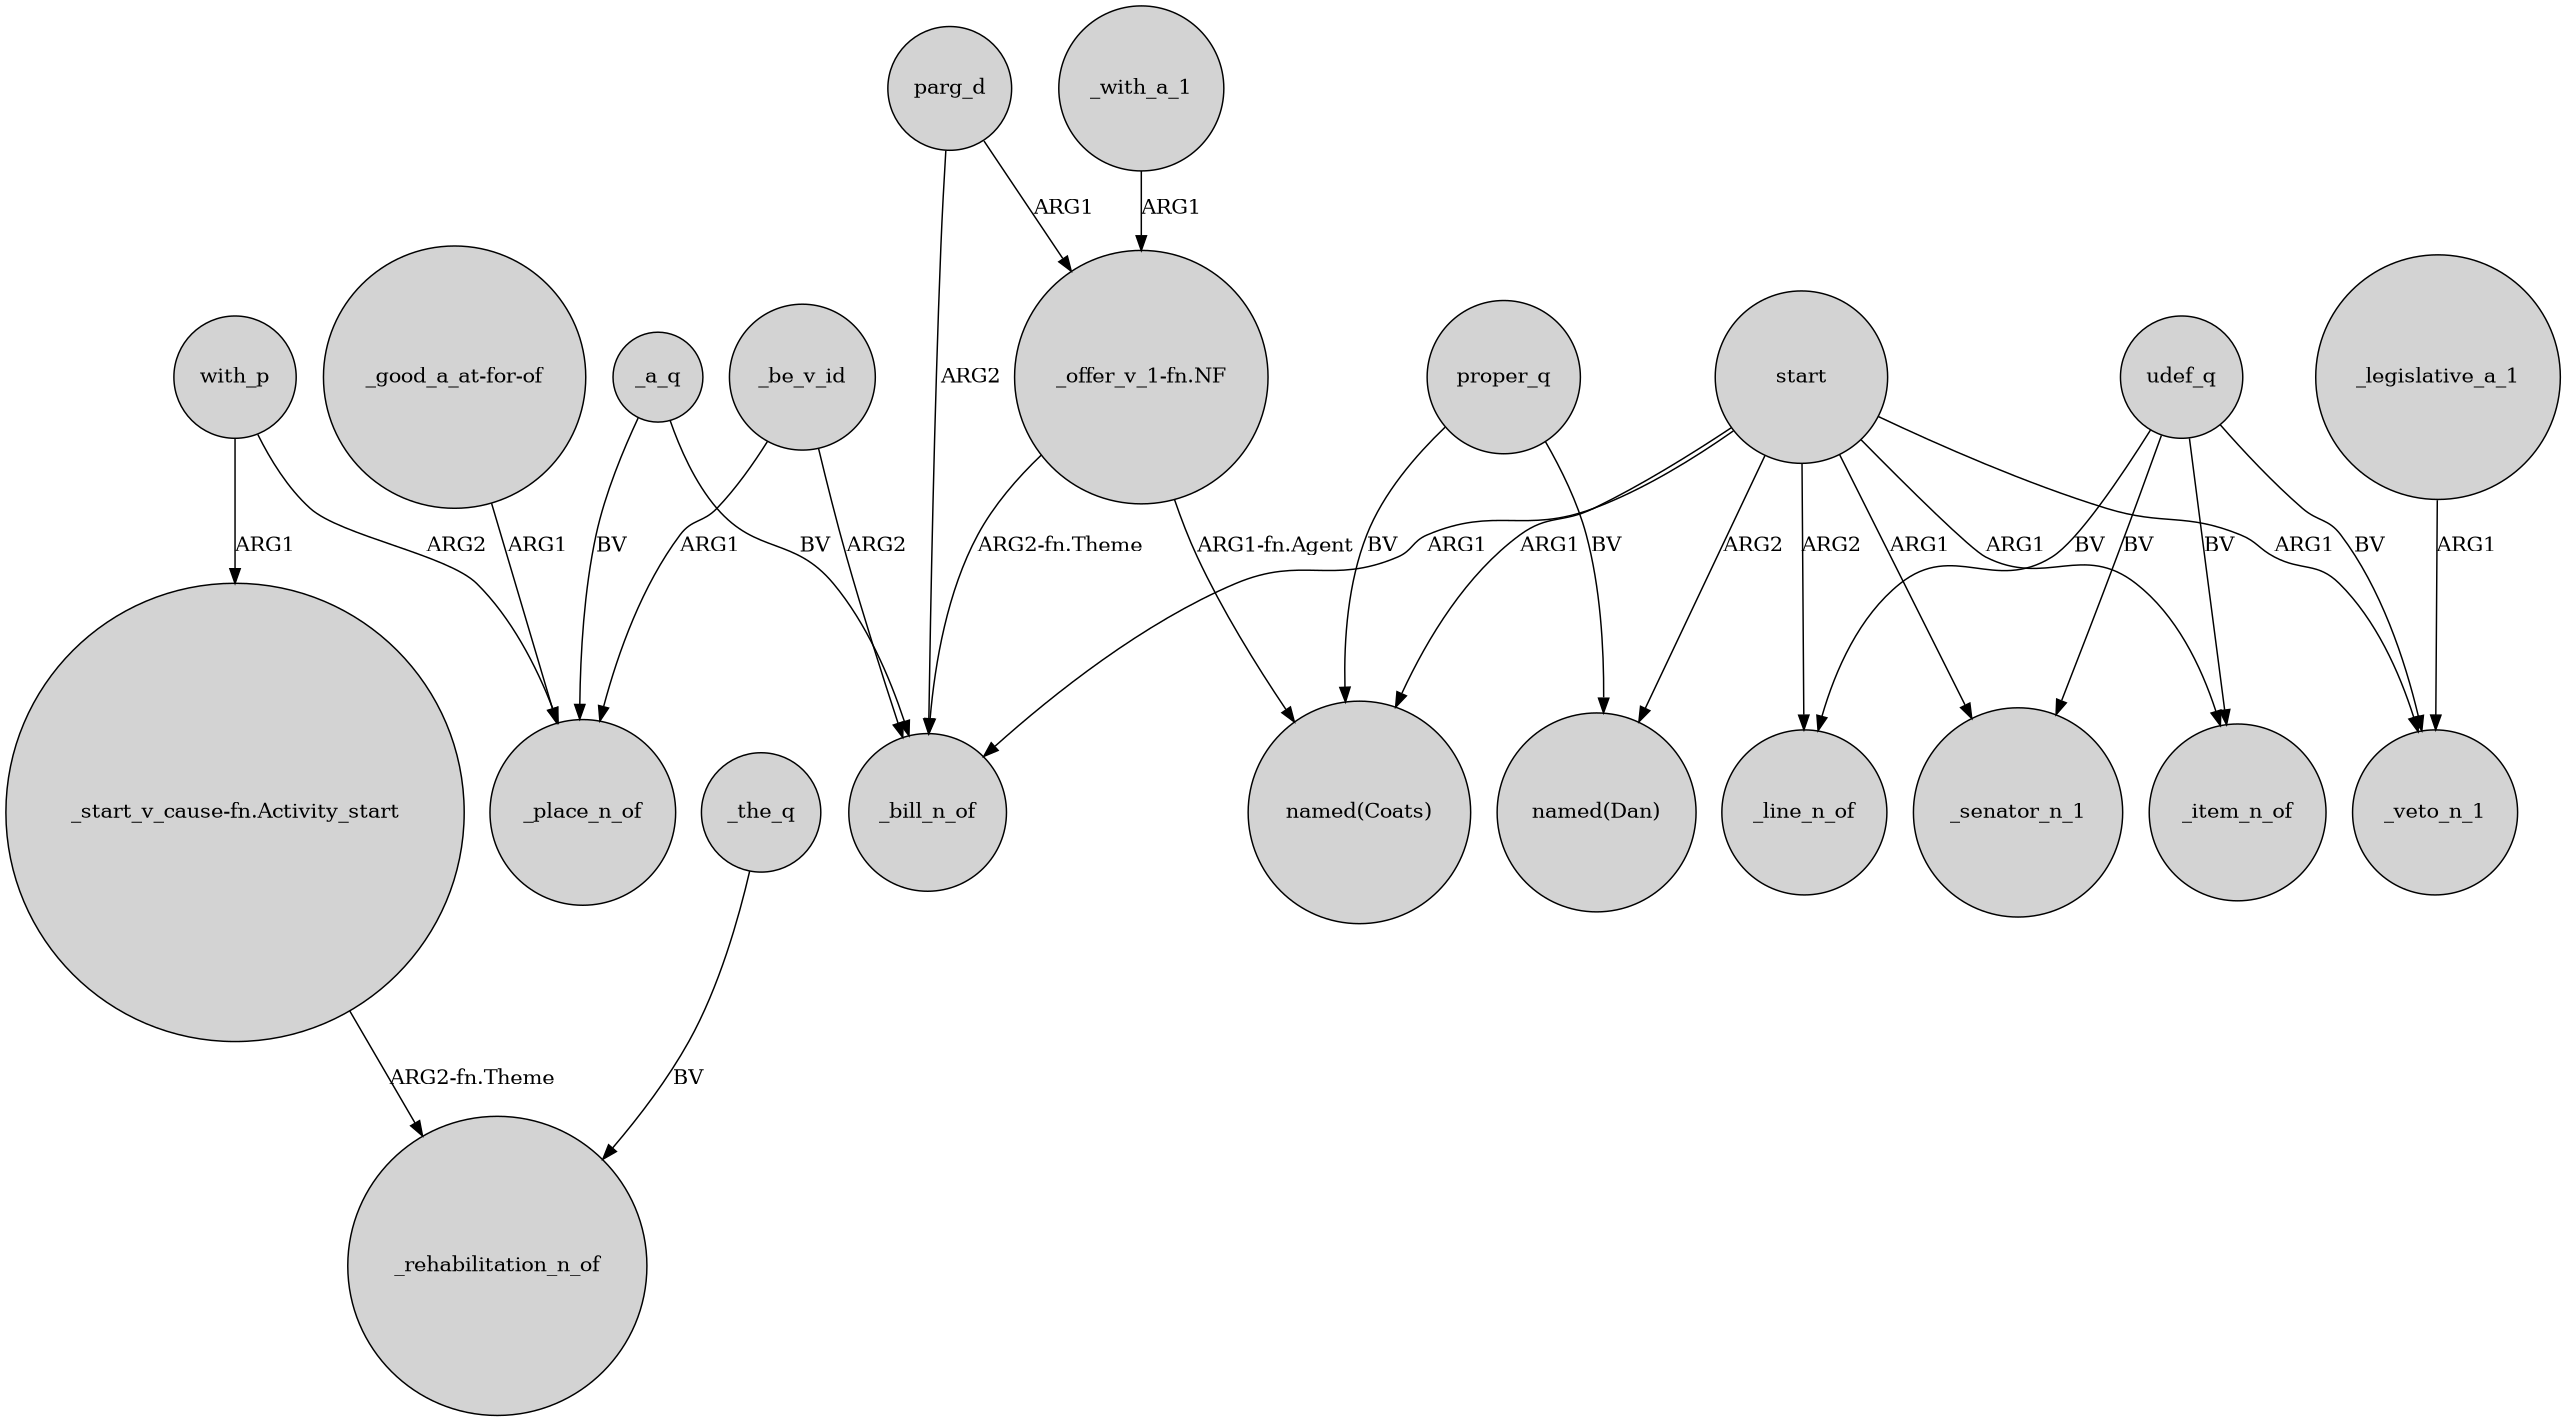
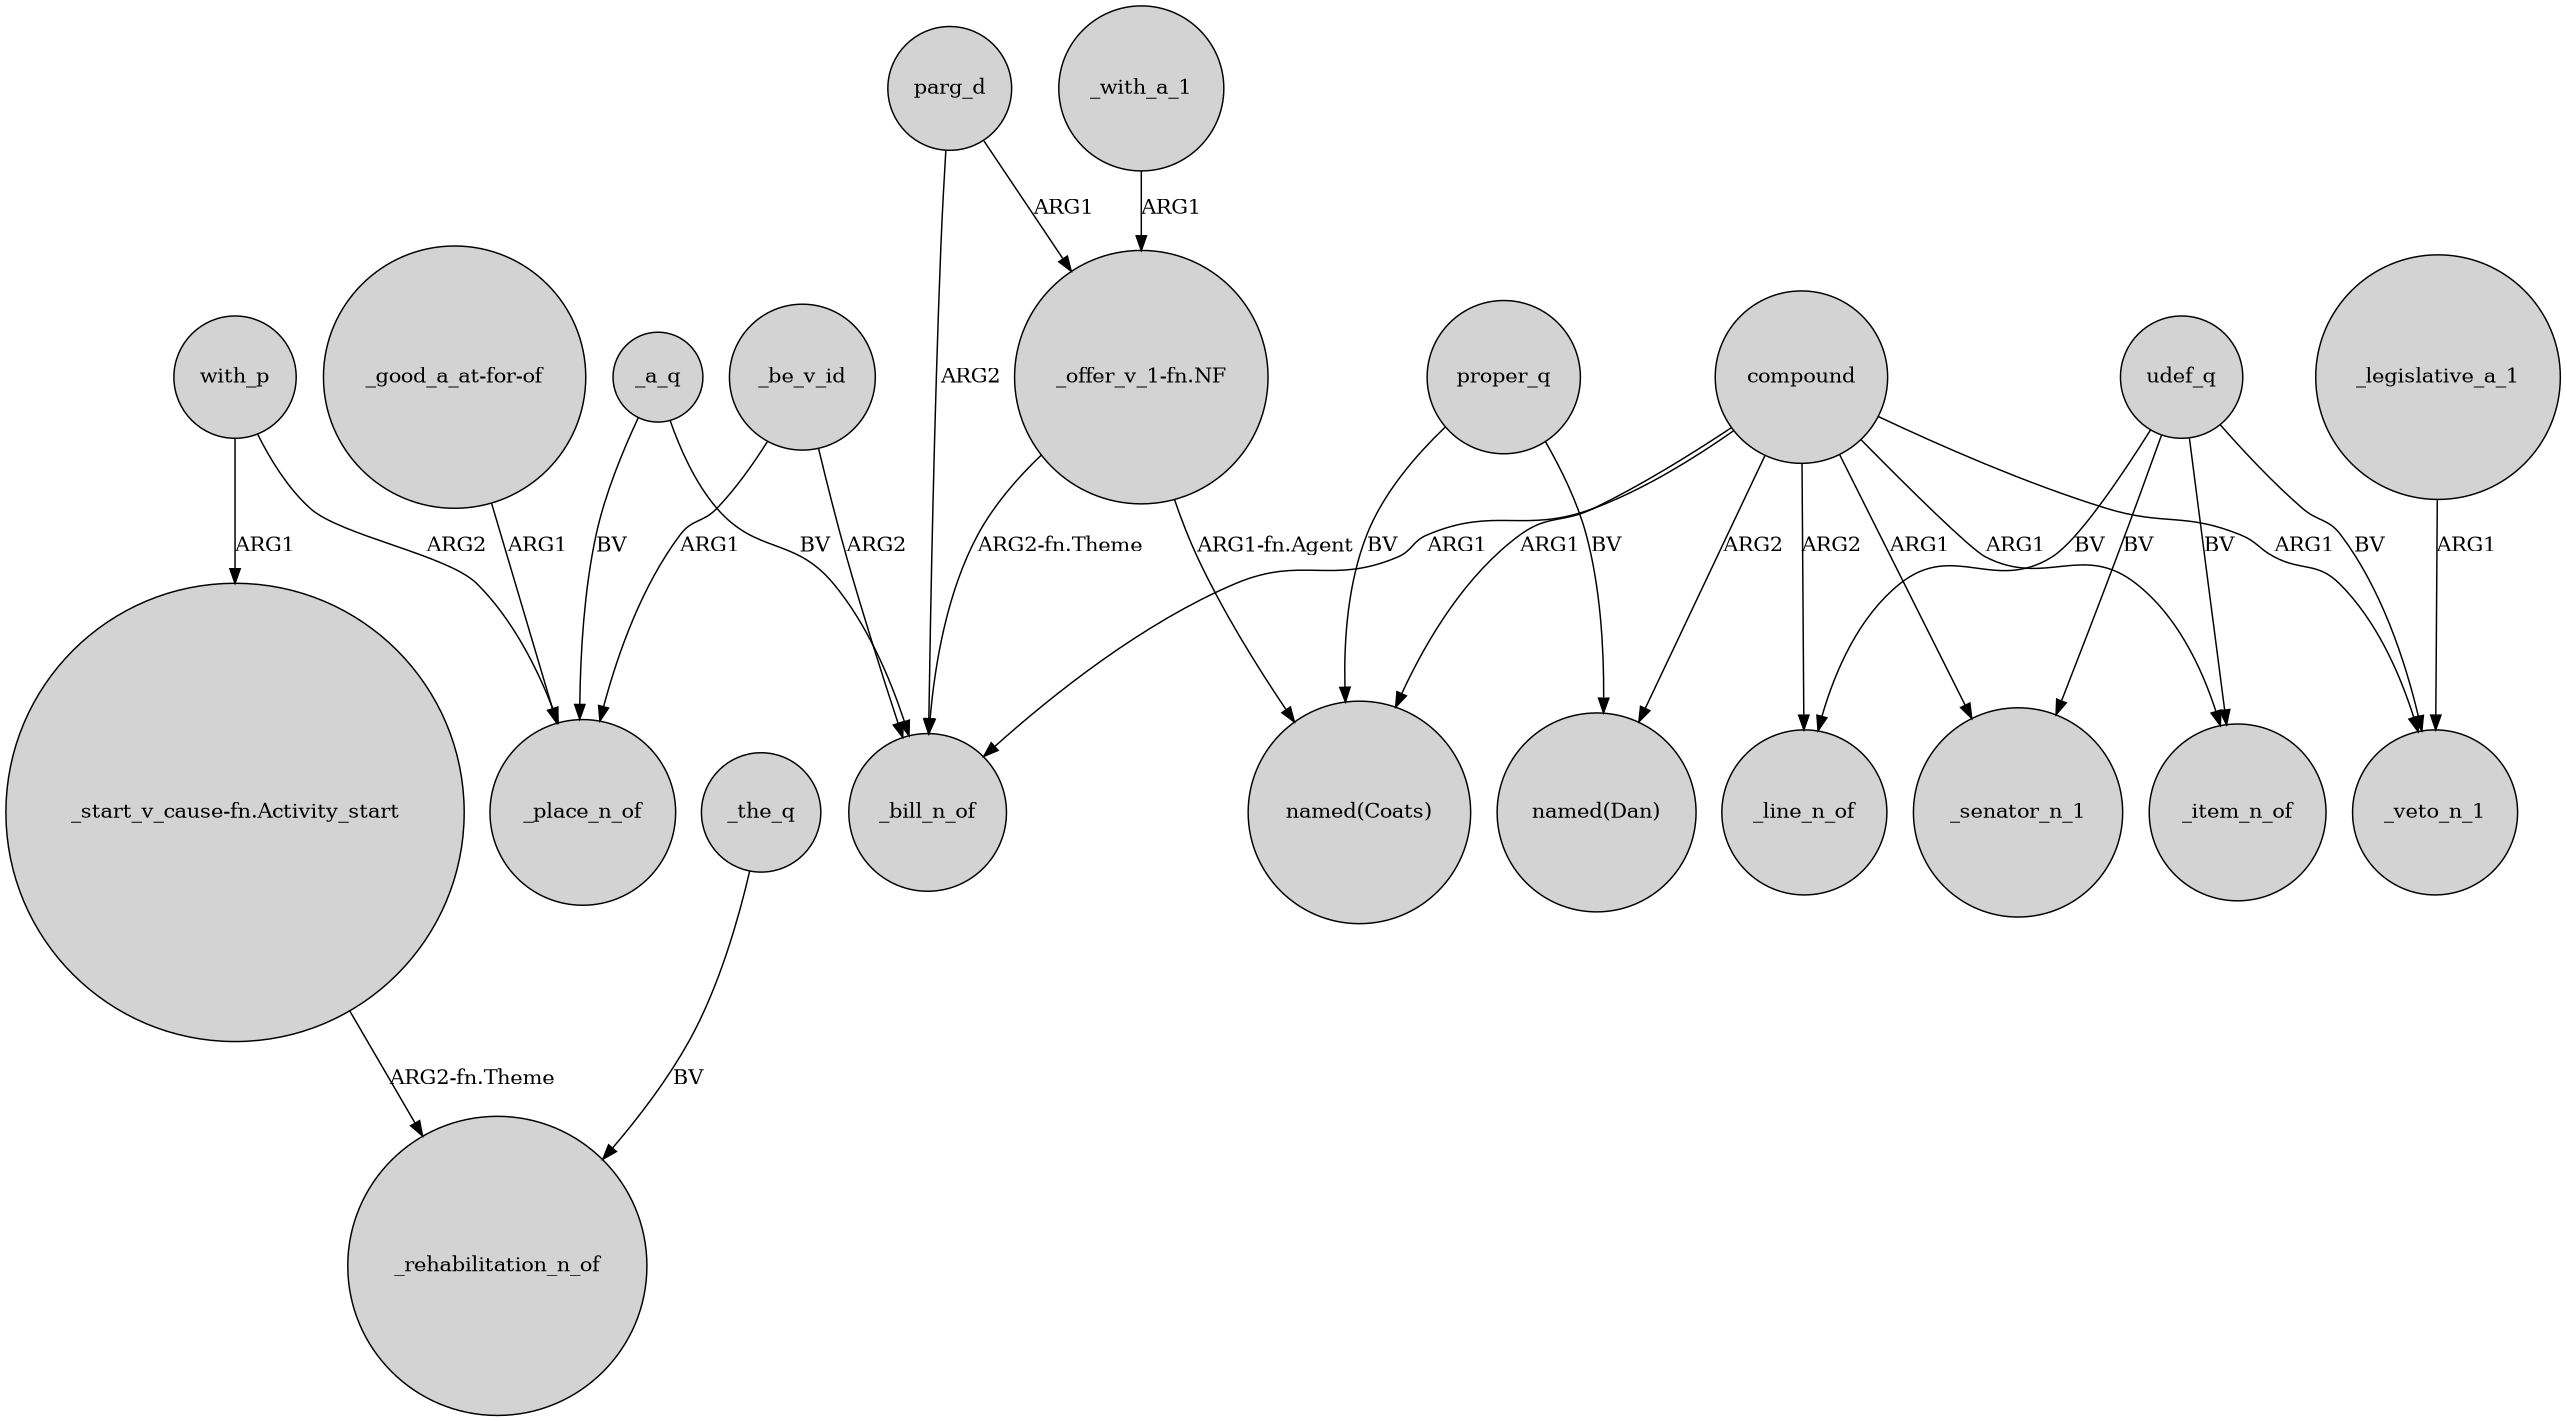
node "start": label "start" -> "compound"
